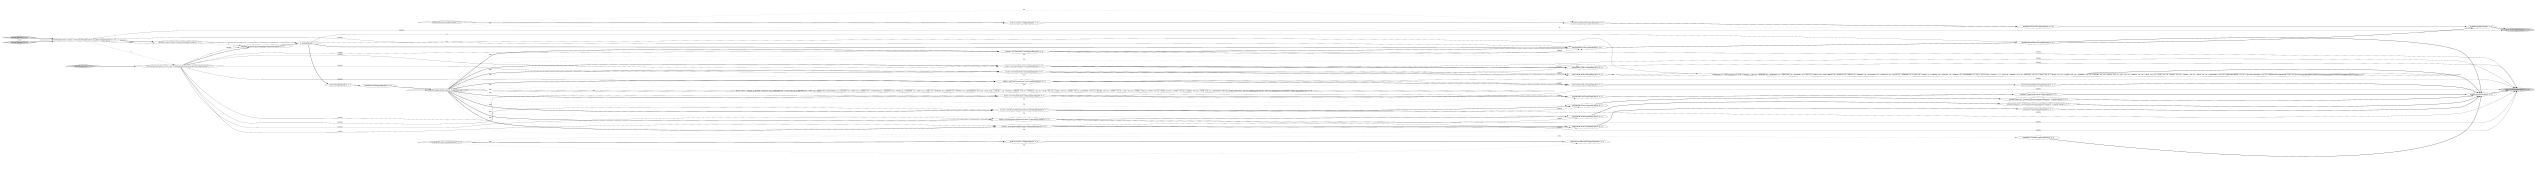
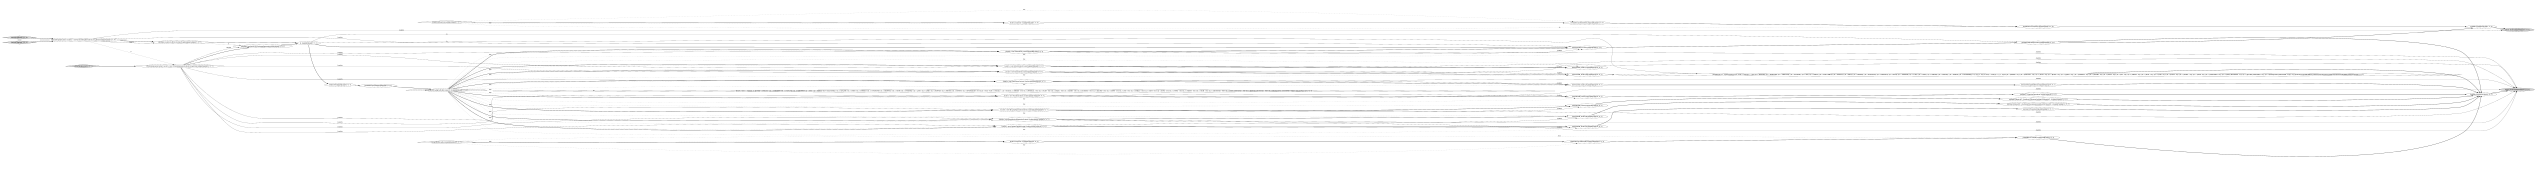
edge "_errHandler.reportError(this,re)@@@88@@@['0', '0', '1']" -> "_errHandler.recover(this,re)@@@89@@@['0', '0', '1']": added
